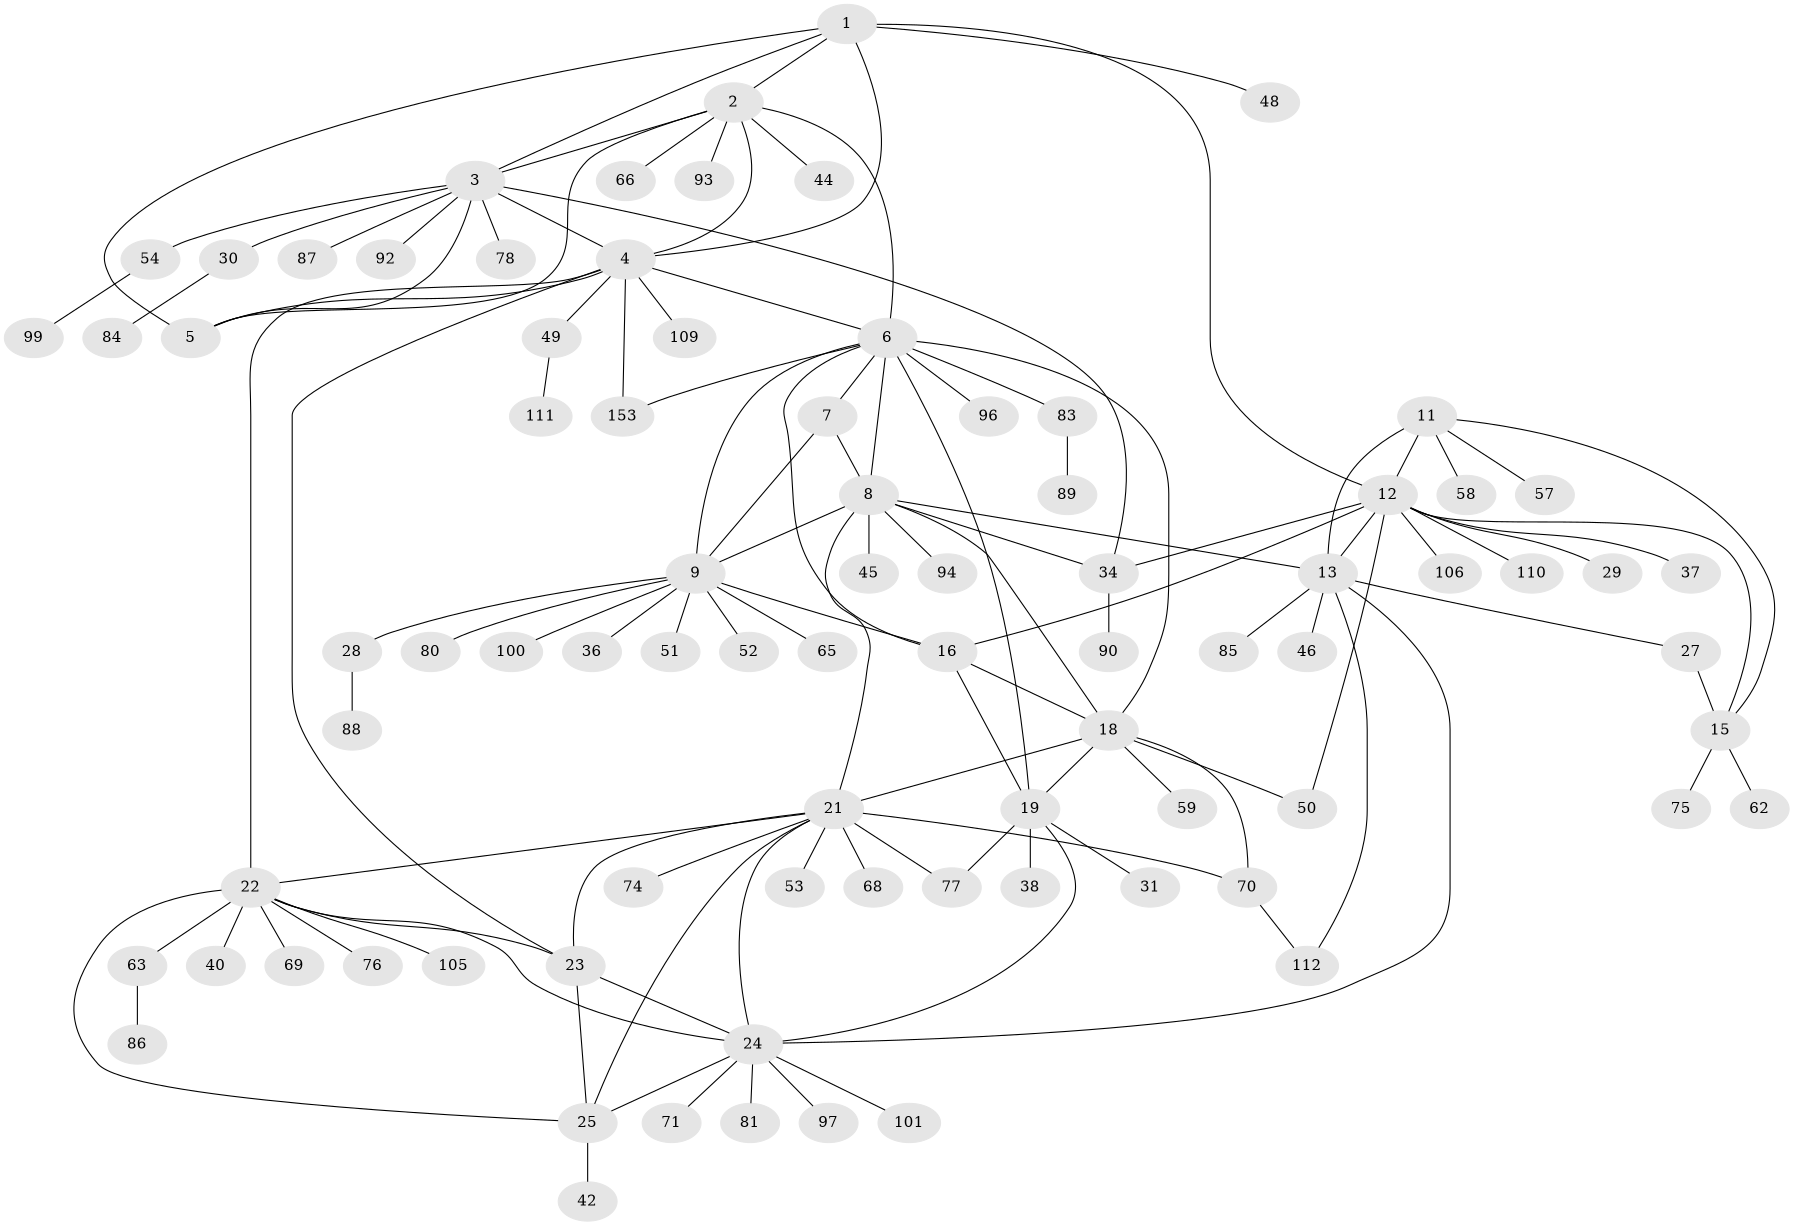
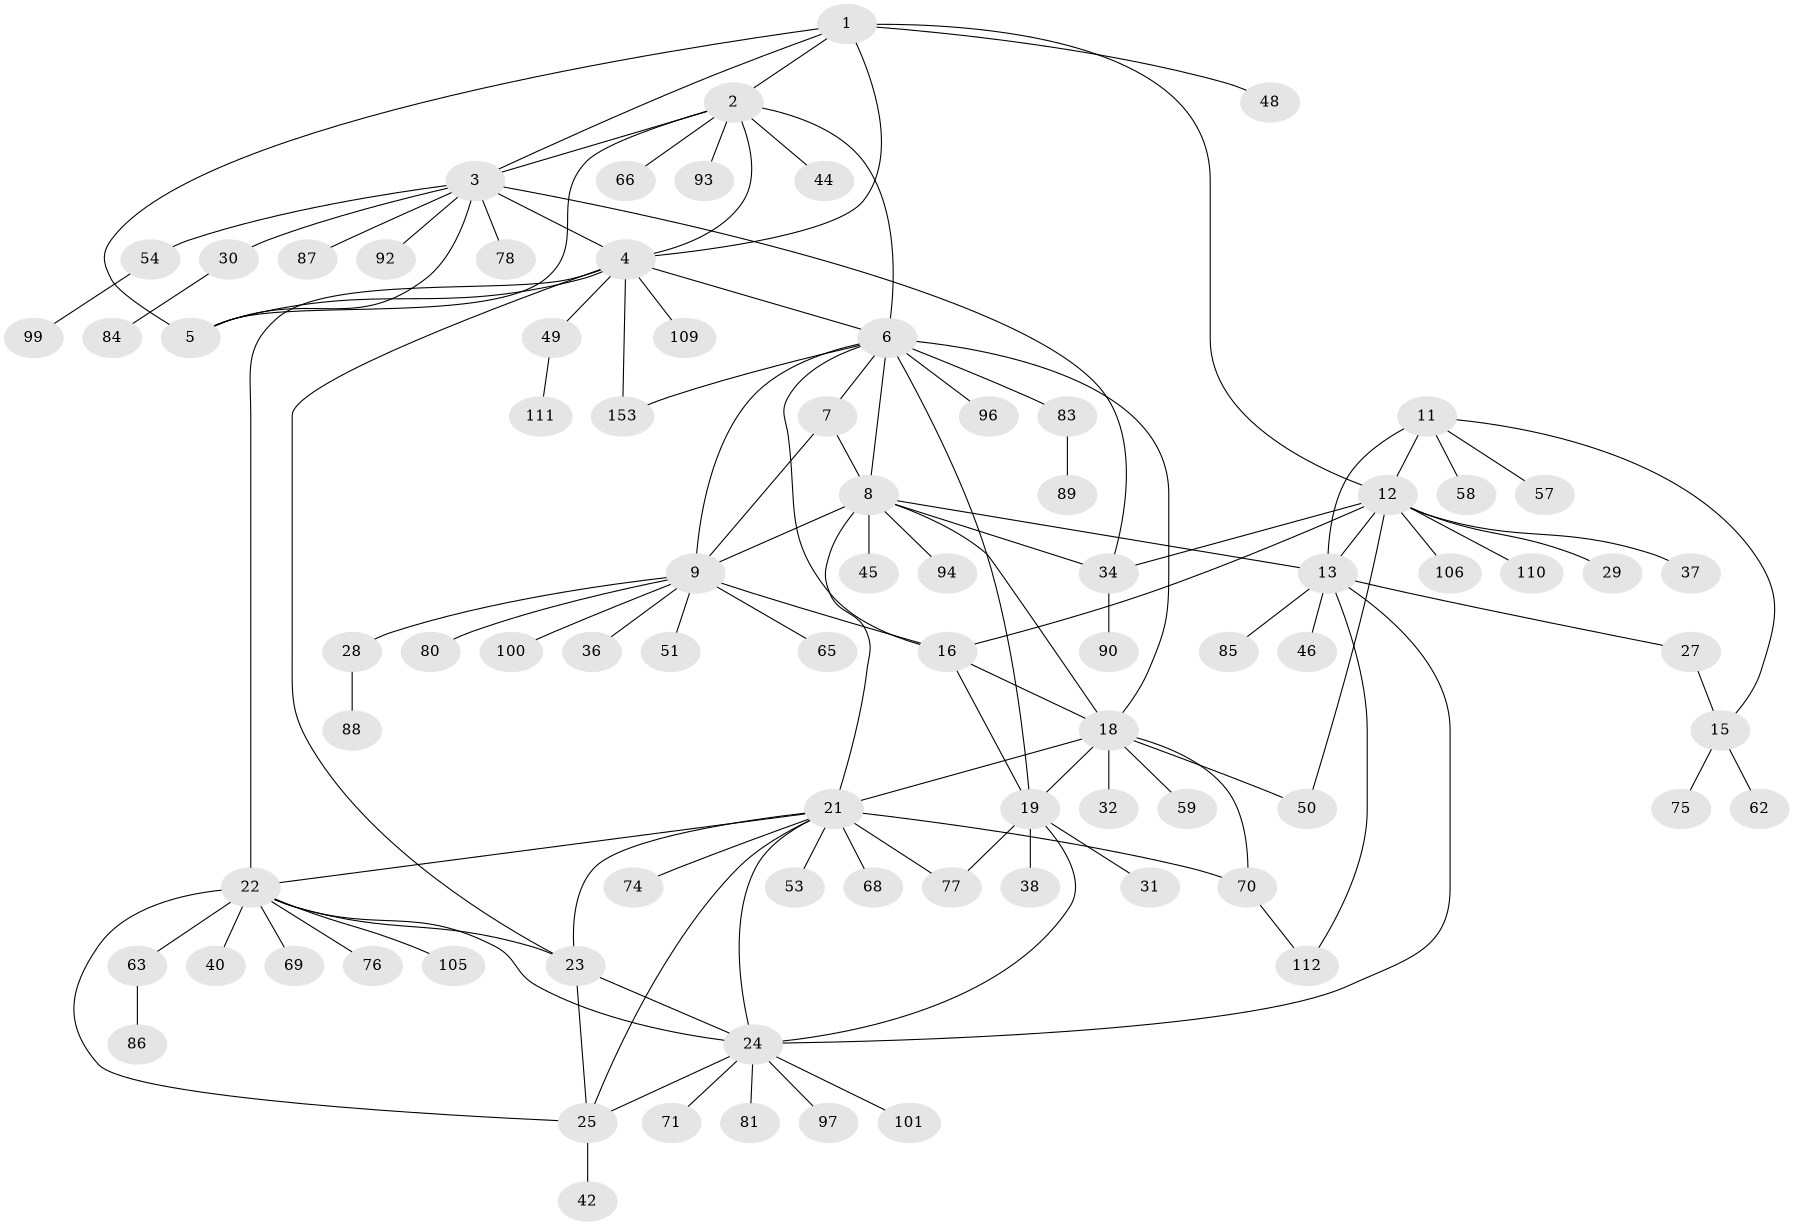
edge "12" -- "15": removed
node "52": removed
node "32": added
